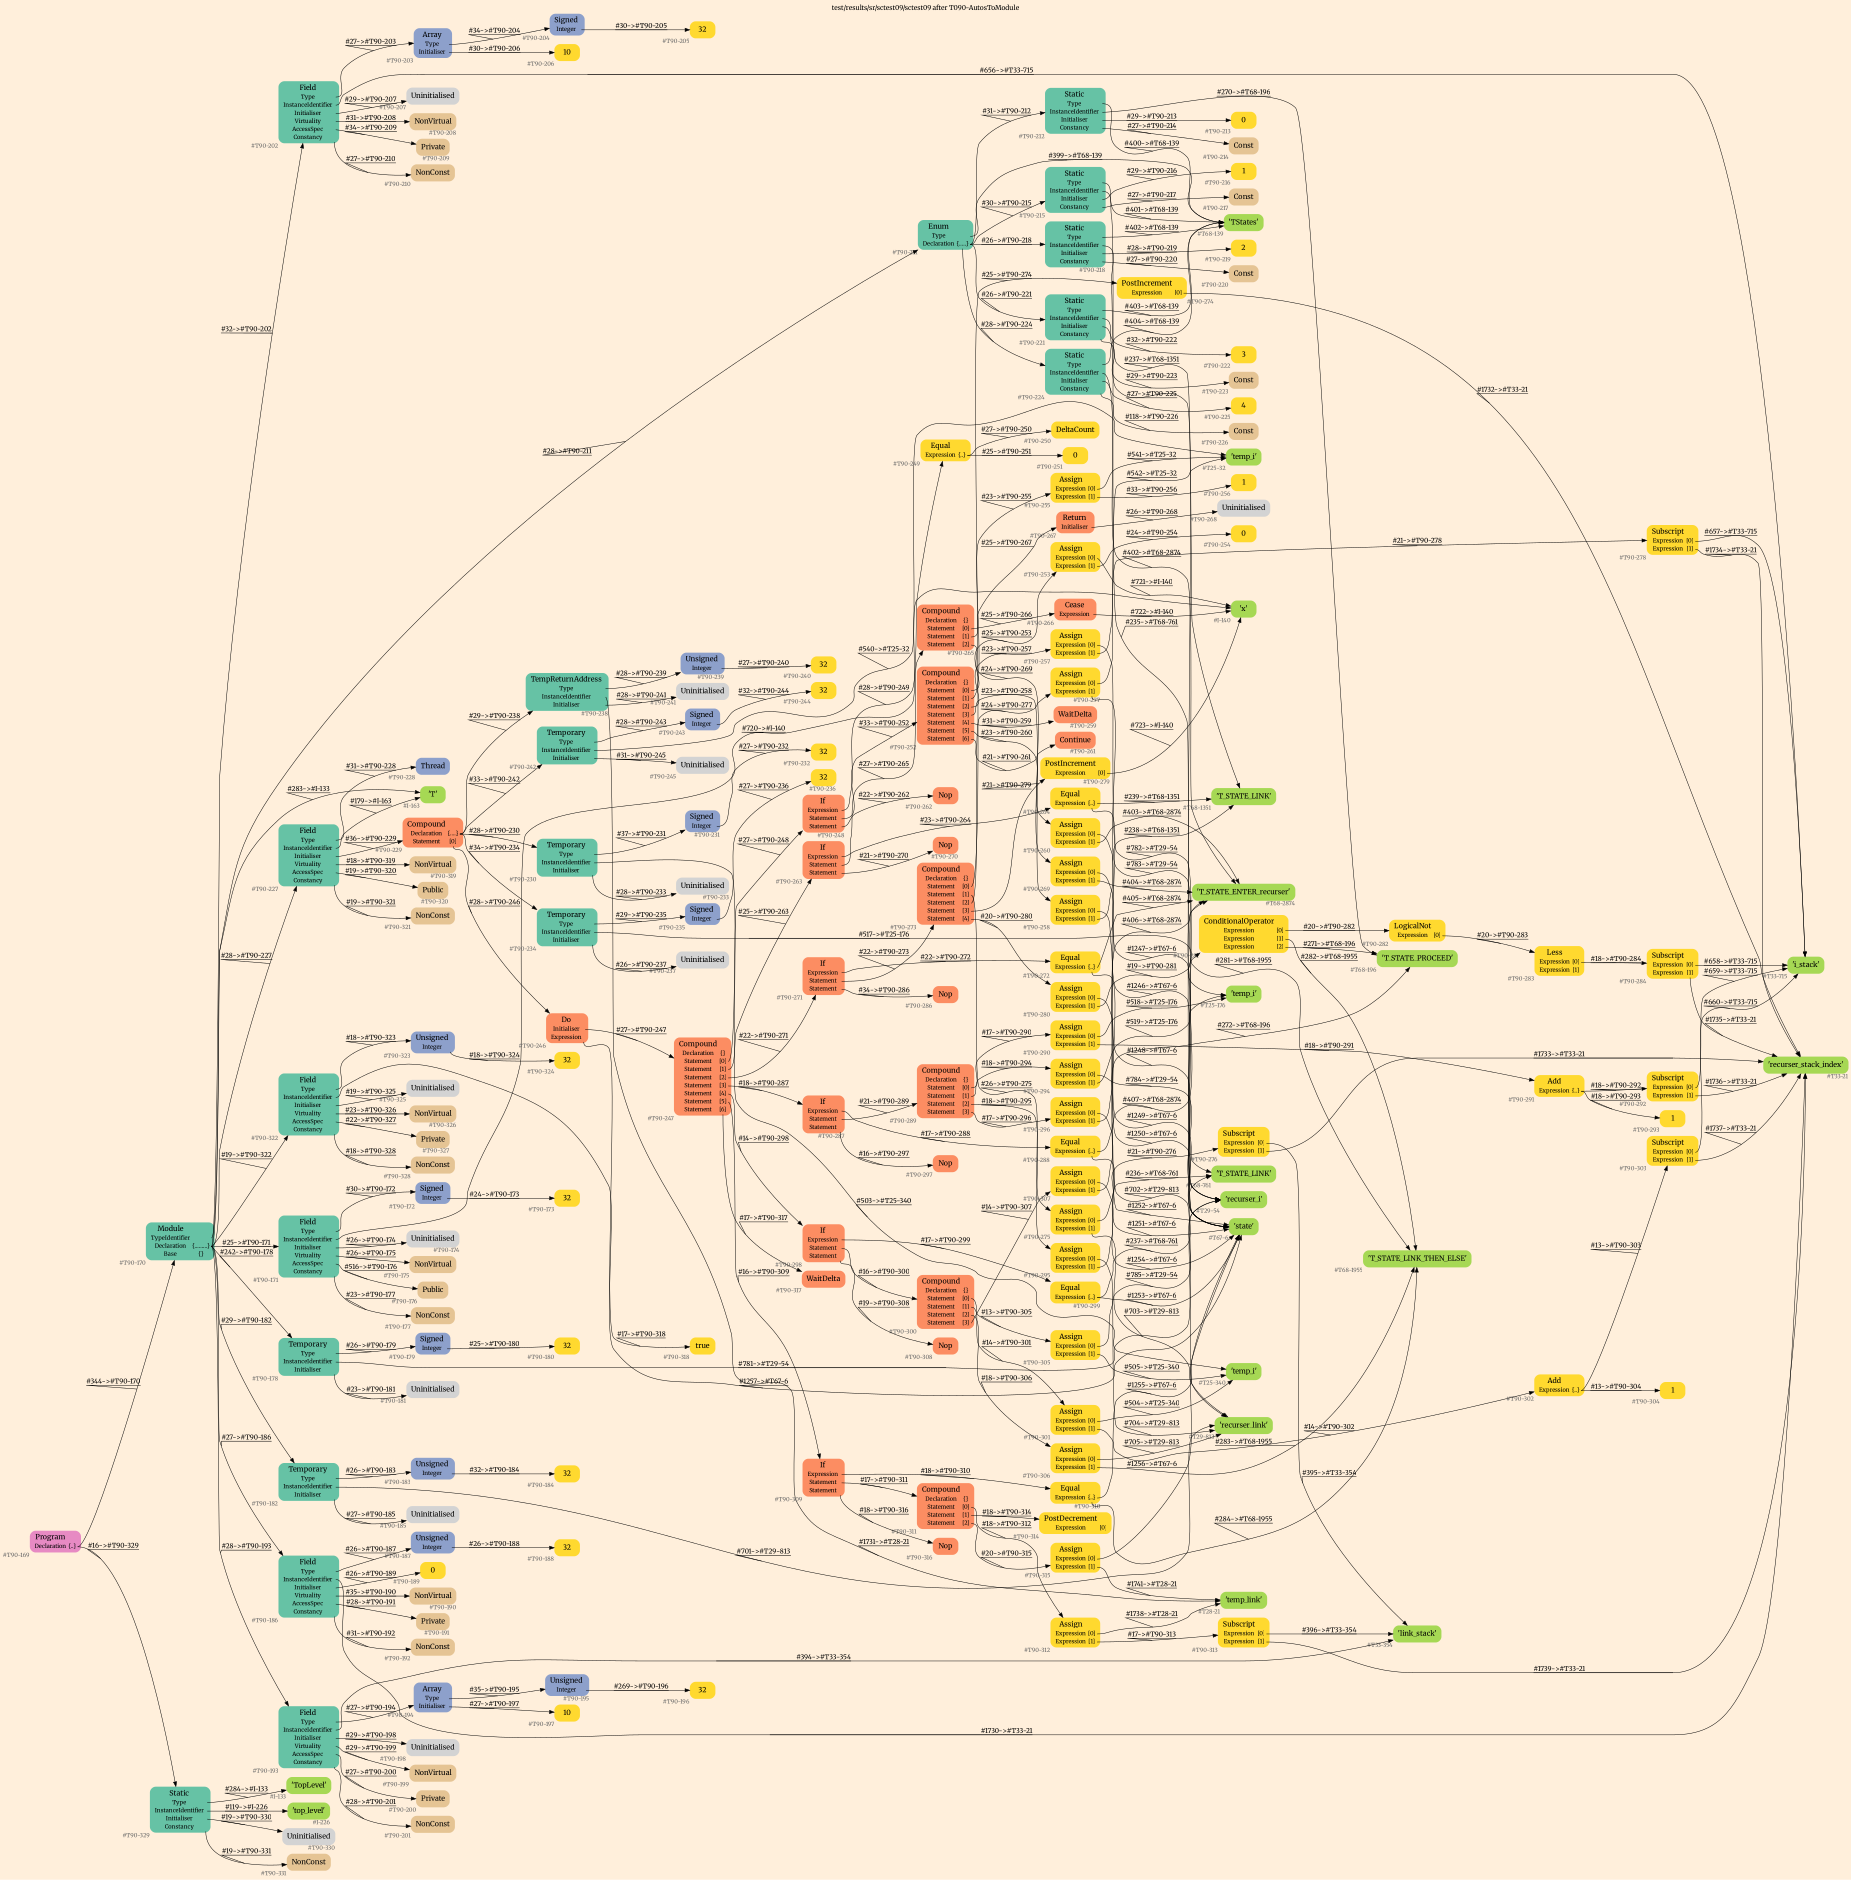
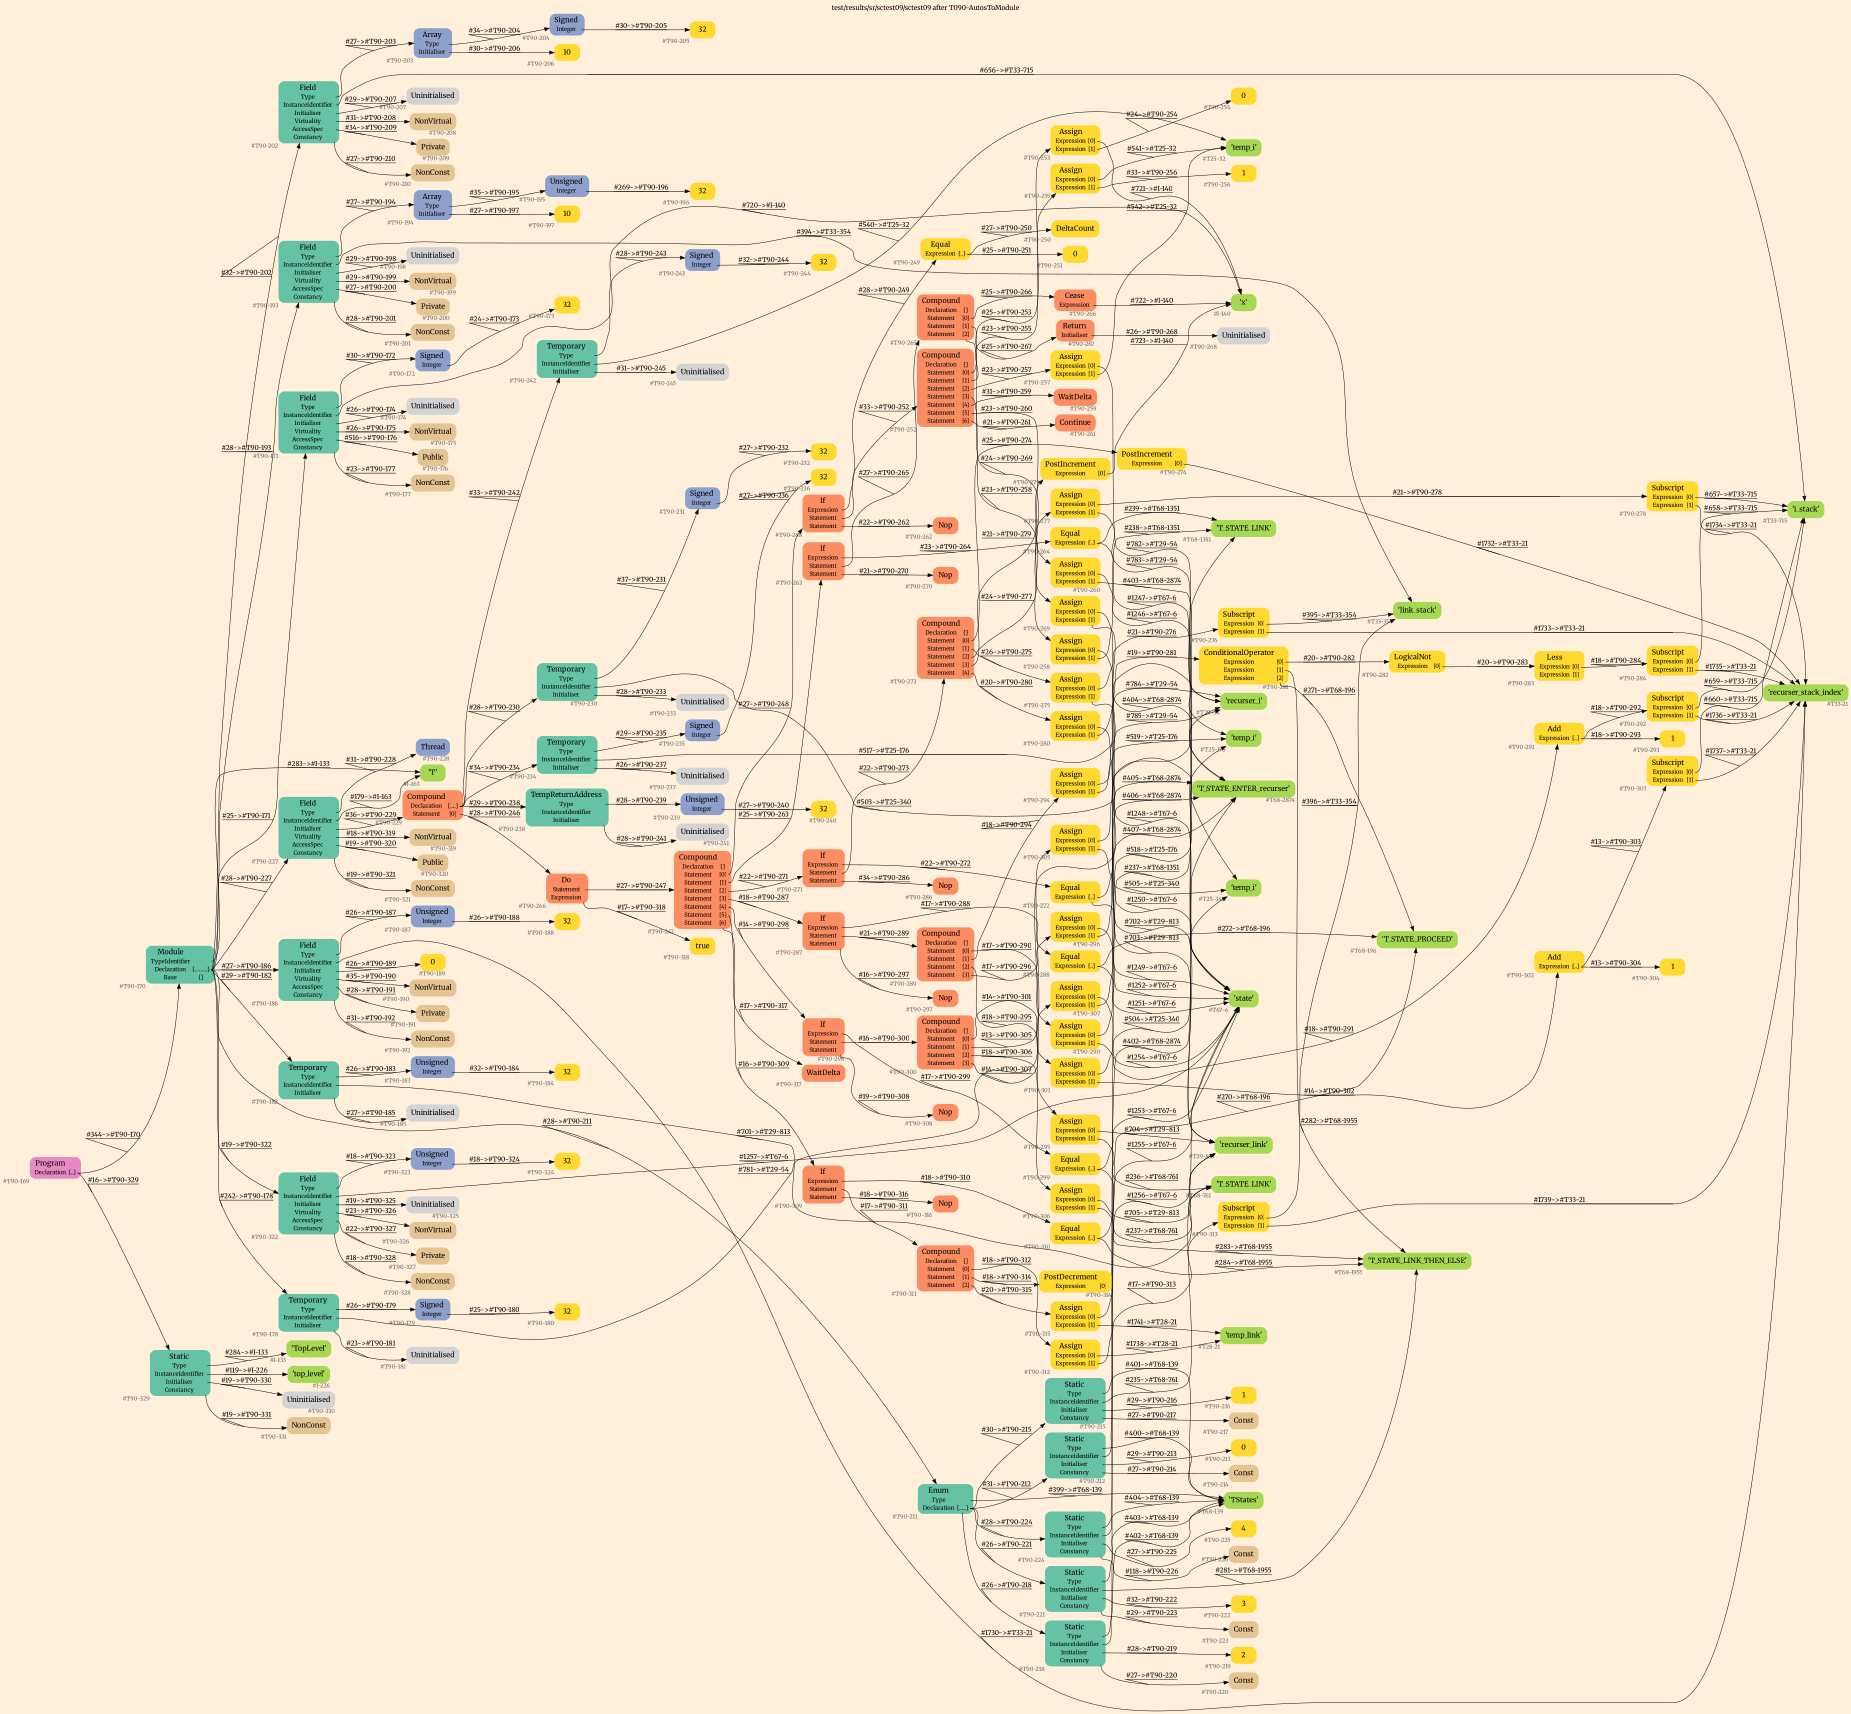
node "Do": text "Initialiser" -> "Statement"
edge "TempReturnAddress" -> "'temp_link'": removed, label "#1731->#T28-21"
